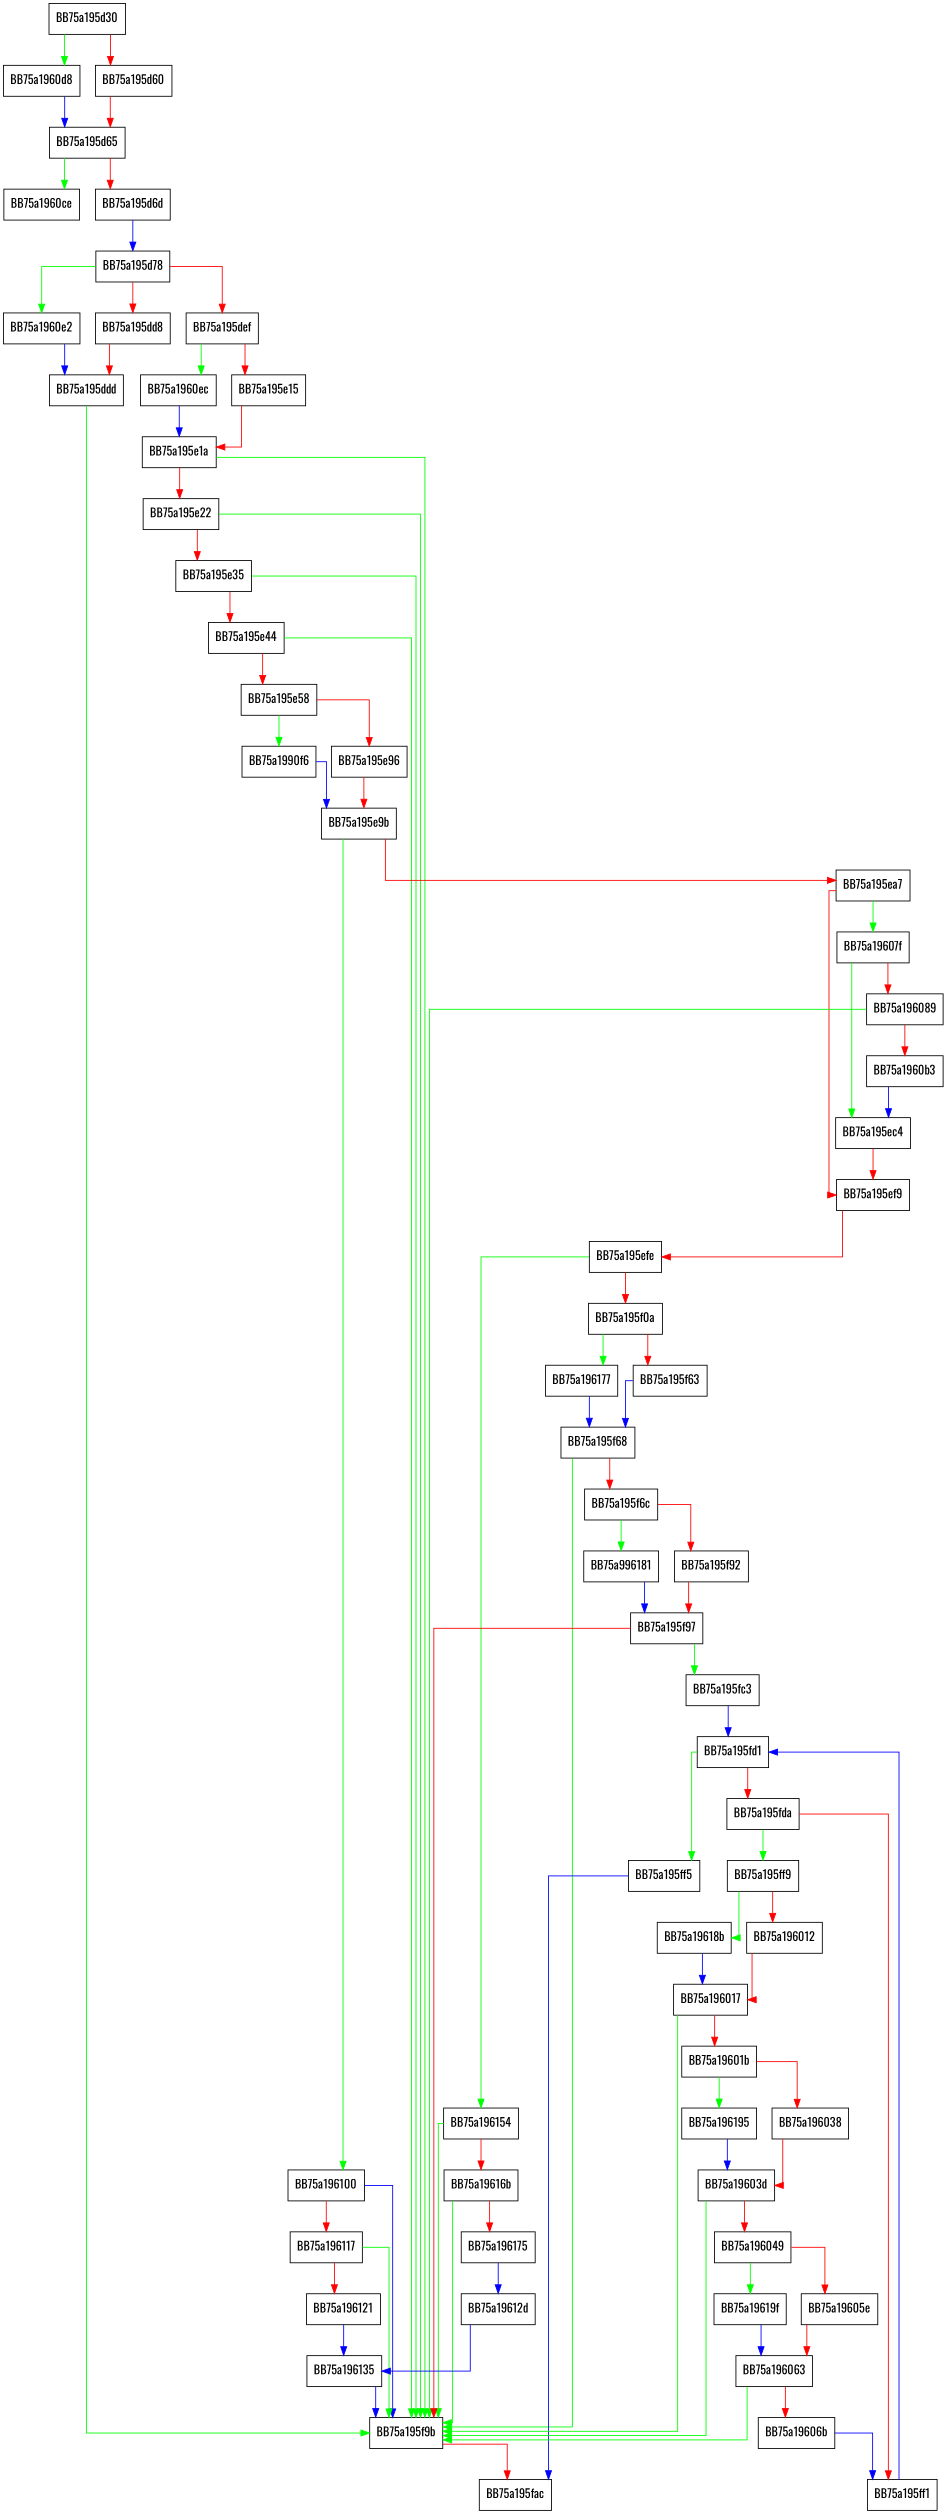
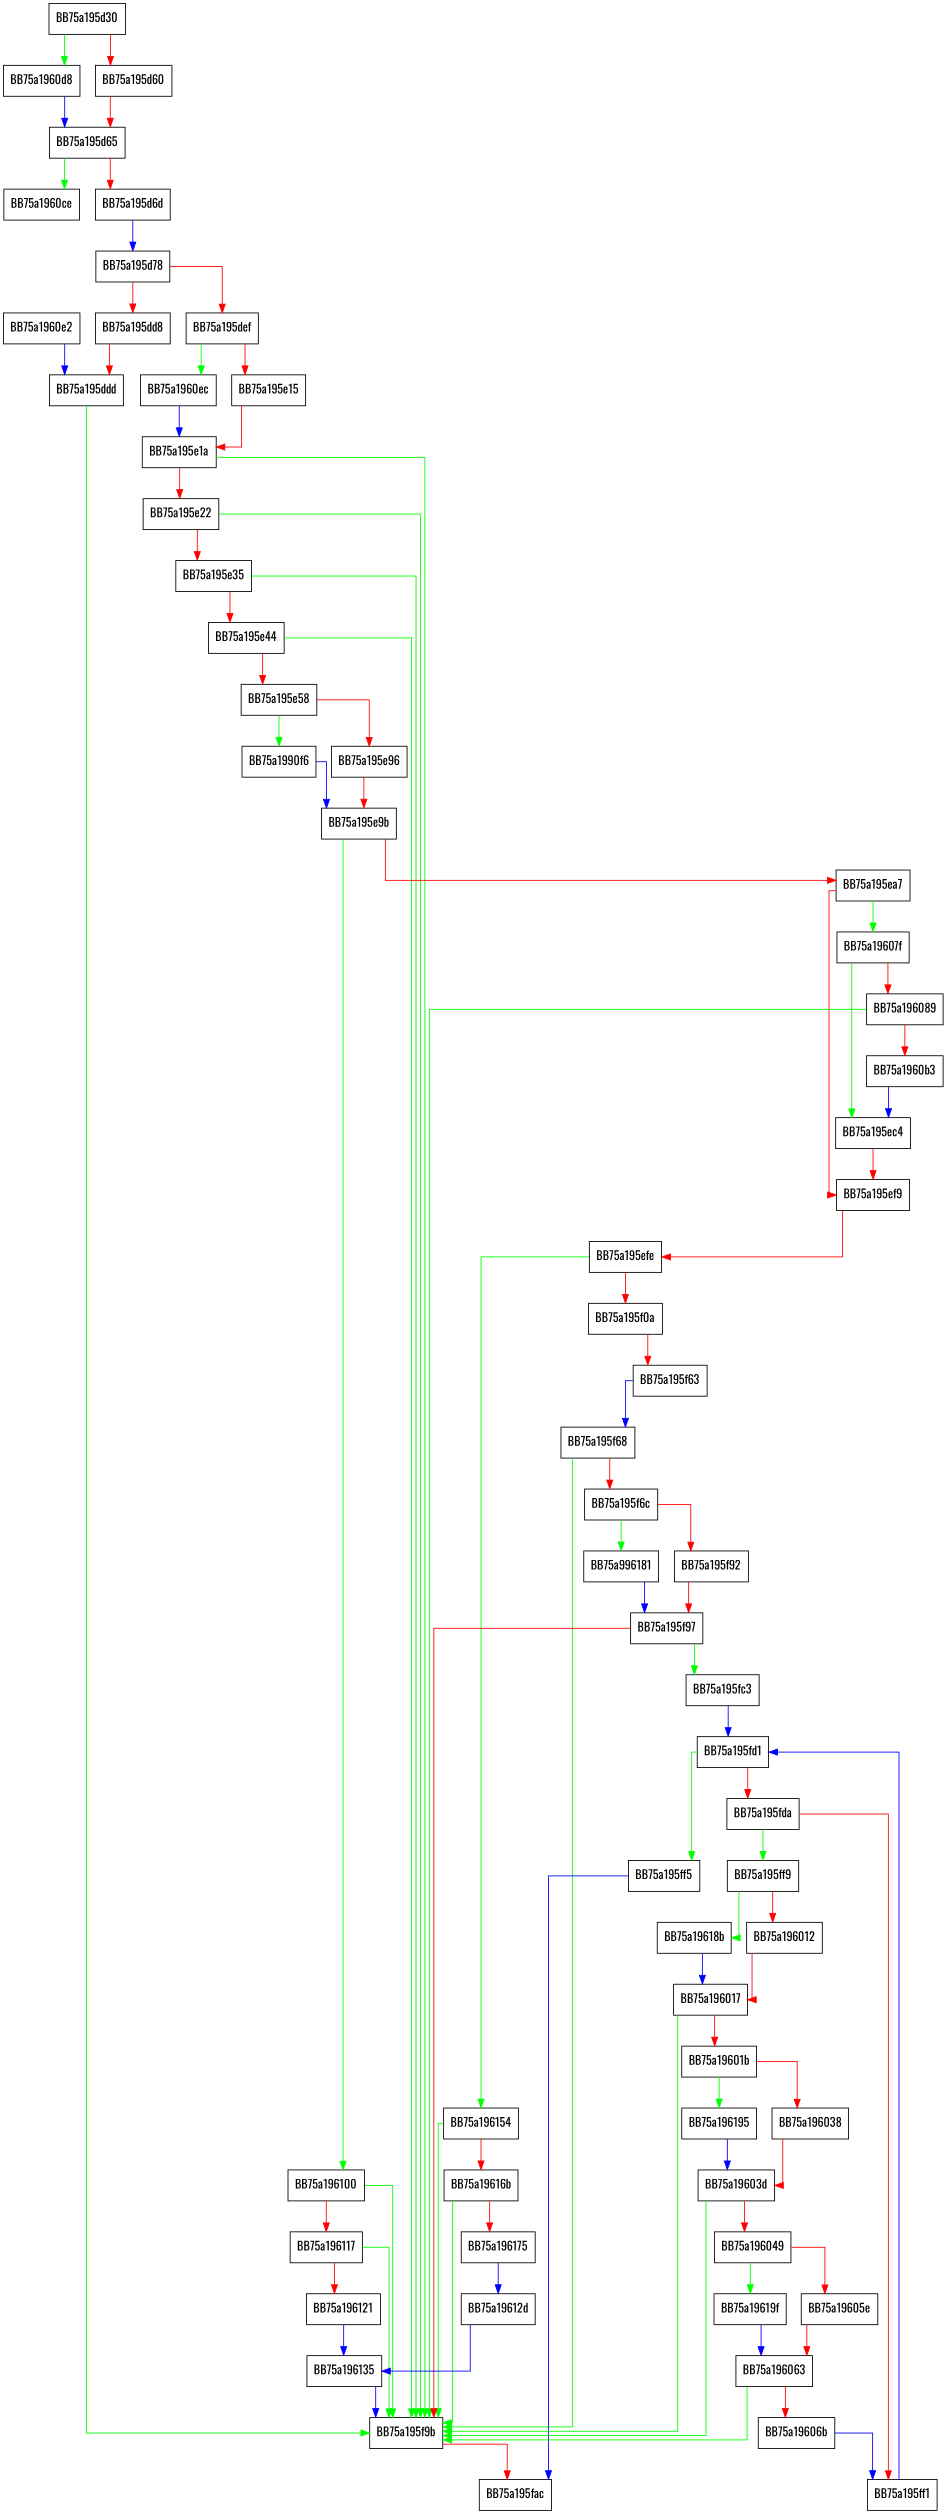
edge "BB75a195d78" -> "BB75a1960e2": removed
node "BB75a196177": removed
edge "BB75a196100" -> "BB75a195f9b": color blue -> green
